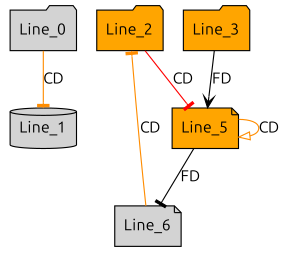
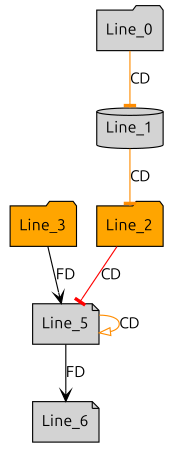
node "Line_5": fillcolor orange -> lightgrey
edge "Line_6" -> "Line_2": now "Line_1" -> "Line_2"
edge "Line_5" -> "Line_6": arrowhead tee -> vee
